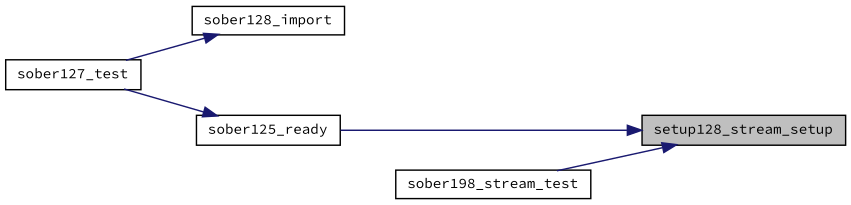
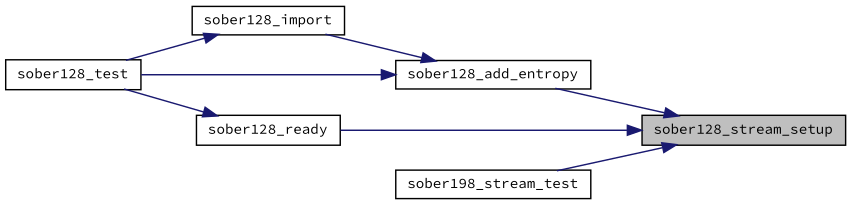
node "sober127_test": label "sober127_test" -> "sober128_test"
node "sober128_add_entropy": added
node "sober125_ready": label "sober125_ready" -> "sober128_ready"
node "setup128_stream_setup": label "setup128_stream_setup" -> "sober128_stream_setup"
